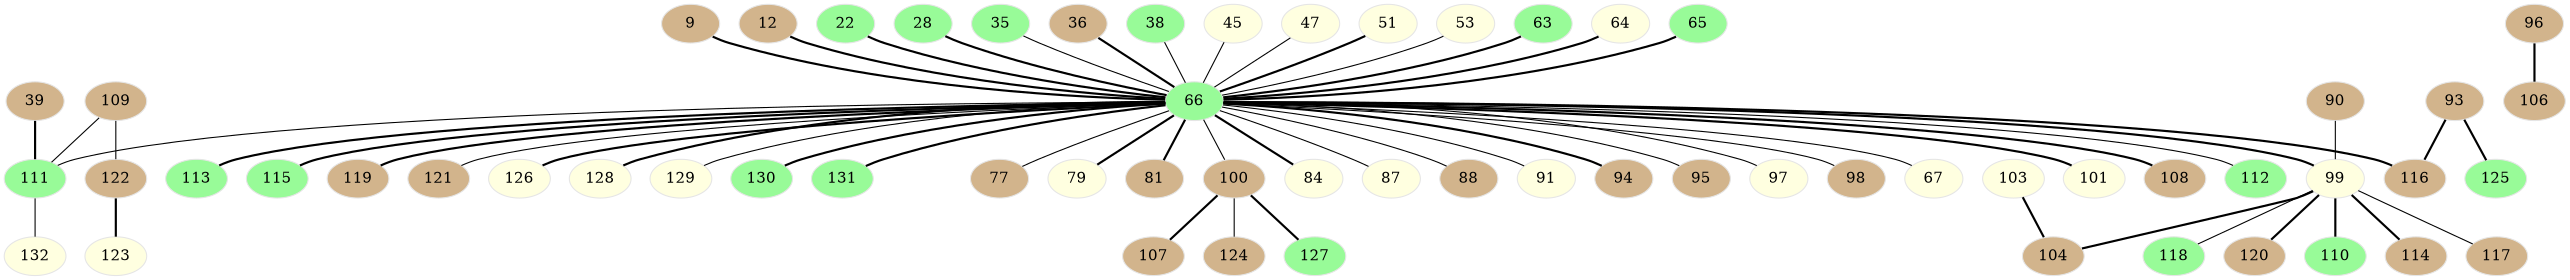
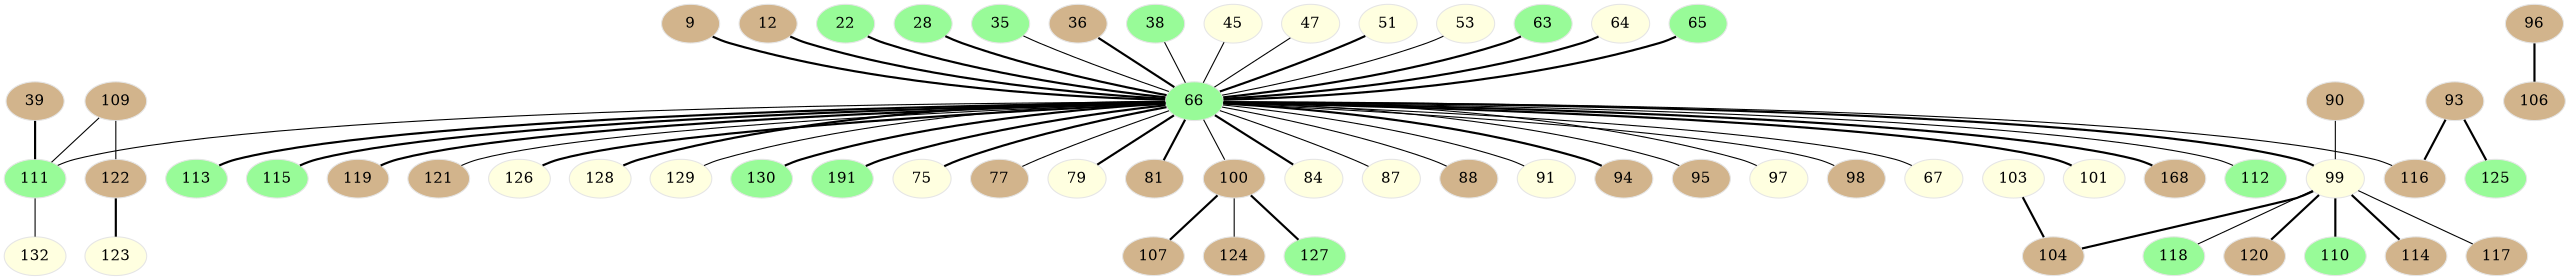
edge "66" -- "116": style bold -> solid
node "131": label "131" -> "191"
node "75": added
node "108": label "108" -> "168"
